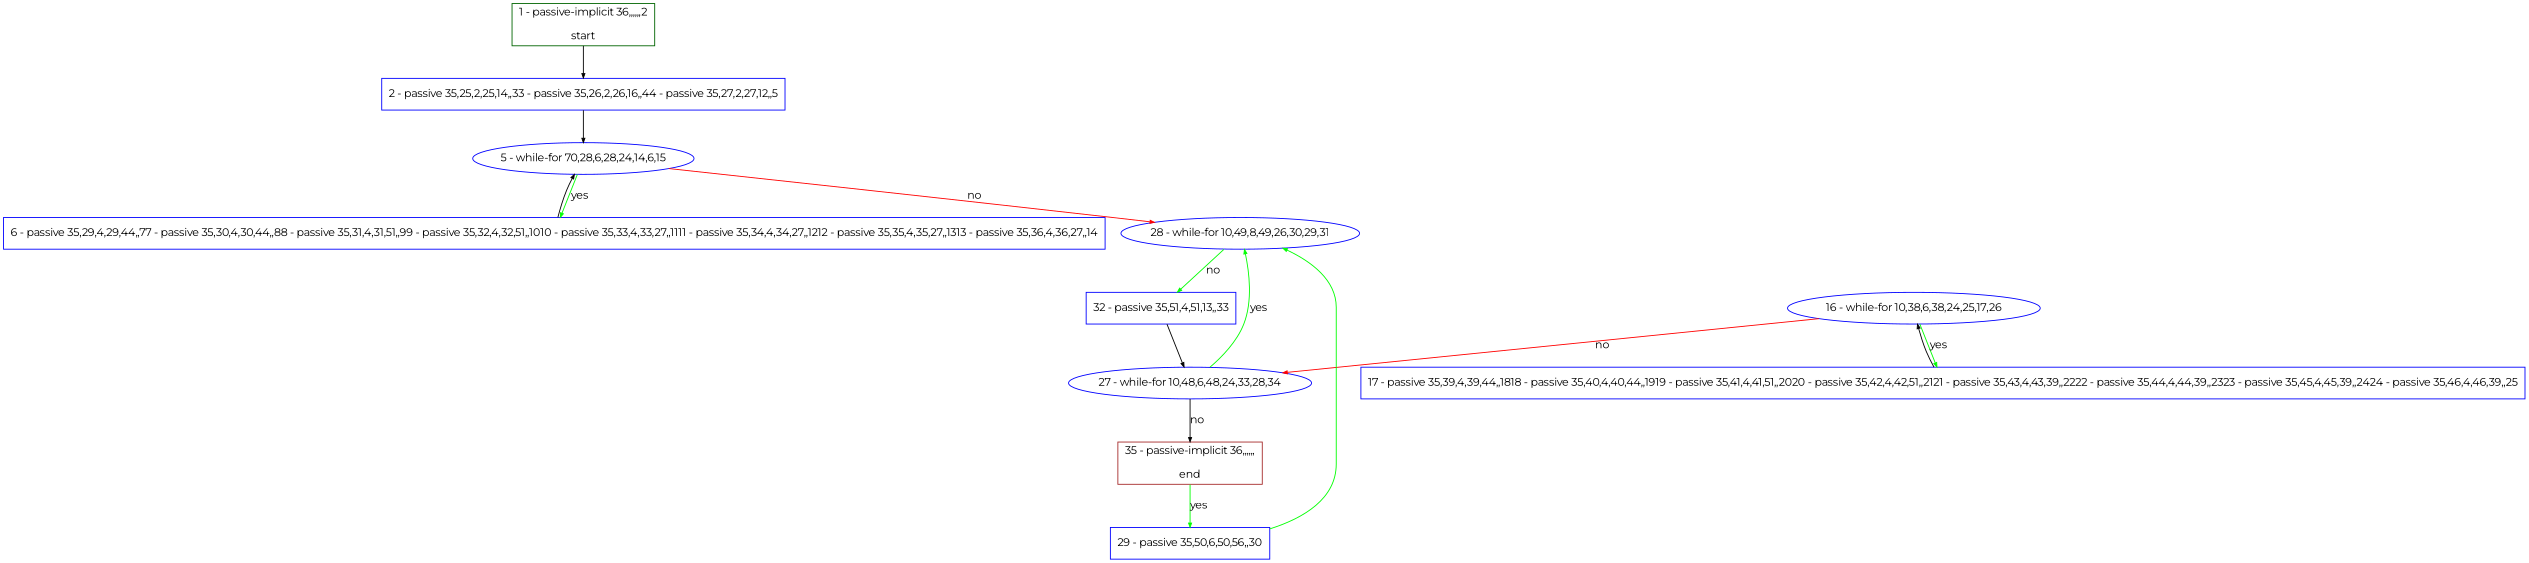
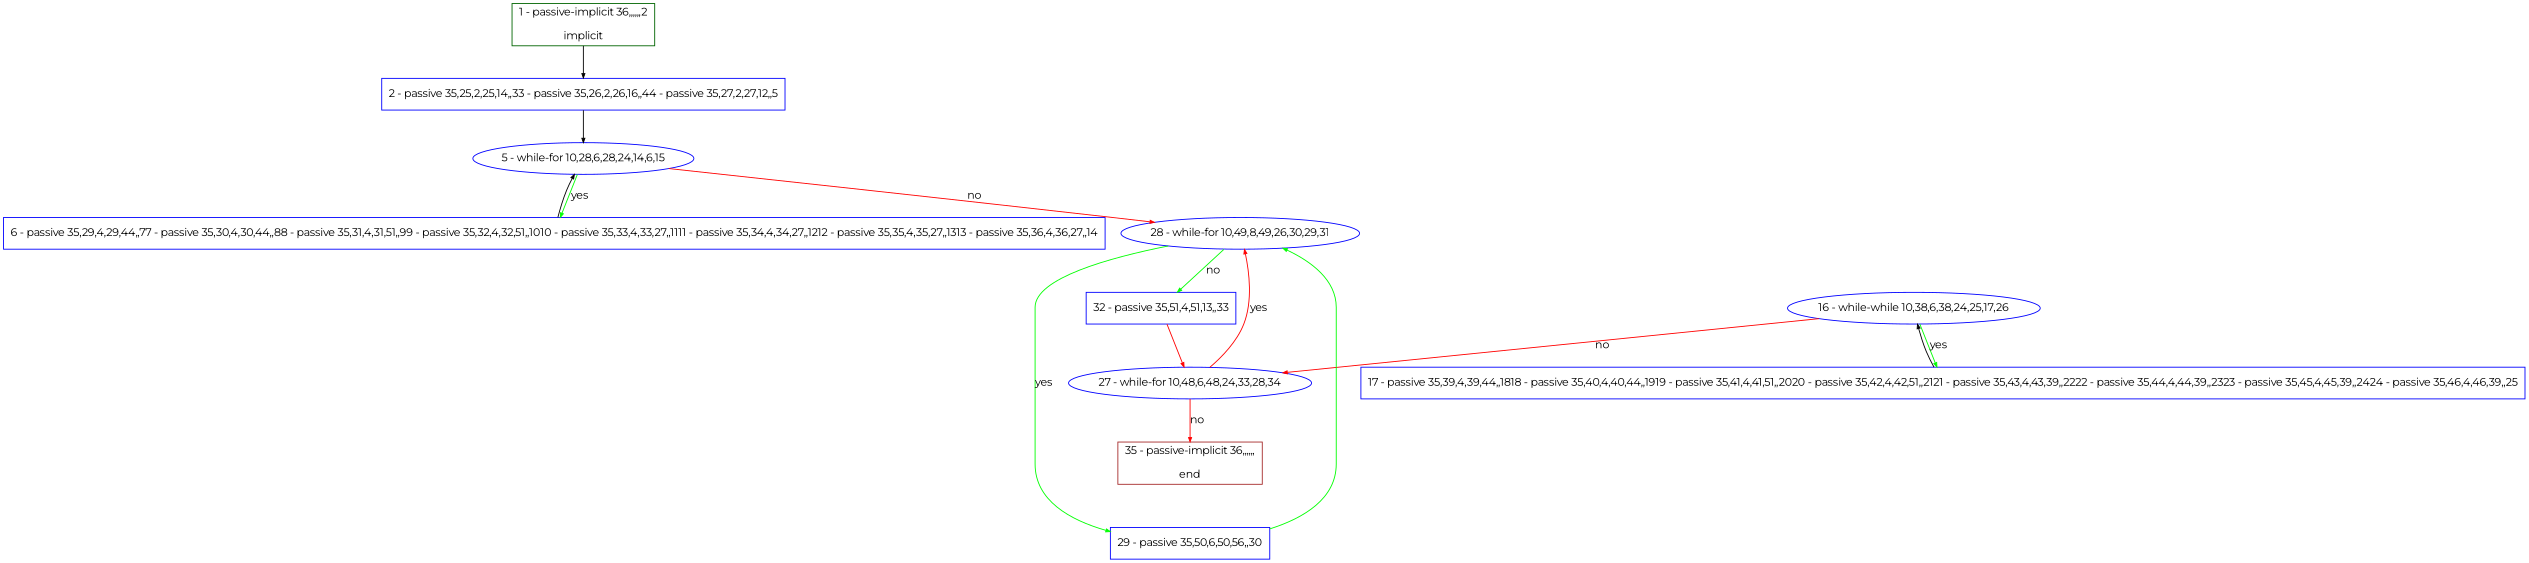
node "1 - passive-implicit 36,,,,,,2 start": label "1 - passive-implicit 36,,,,,,2 start" -> "1 - passive-implicit 36,,,,,,2 implicit"
node "5 - while-for 70,28,6,28,24,14,6,15": label "5 - while-for 70,28,6,28,24,14,6,15" -> "5 - while-for 10,28,6,28,24,14,6,15"
node "16 - while-for 10,38,6,38,24,25,17,26": label "16 - while-for 10,38,6,38,24,25,17,26" -> "16 - while-while 10,38,6,38,24,25,17,26"
edge "27 - while-for 10,48,6,48,24,33,28,34" -> "28 - while-for 10,49,8,49,26,30,29,31": color #00ff00 -> #ff0000
edge "32 - passive 35,51,4,51,13,,33" -> "27 - while-for 10,48,6,48,24,33,28,34": color #000000 -> #ff0000
edge "27 - while-for 10,48,6,48,24,33,28,34" -> "35 - passive-implicit 36,,,,,, end": color #000000 -> #ff0000
edge "35 - passive-implicit 36,,,,,, end" -> "29 - passive 35,50,6,50,56,,30": now "28 - while-for 10,49,8,49,26,30,29,31" -> "29 - passive 35,50,6,50,56,,30"
